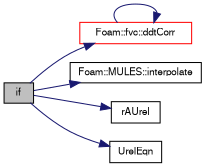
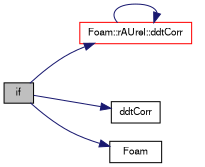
node "Foam::fvc::ddtCorr": label "Foam::fvc::ddtCorr" -> "Foam::rAUrel::ddtCorr"
node "Foam::MULES::interpolate": removed
node "rAUrel": label "rAUrel" -> "ddtCorr"
node "UrelEqn": label "UrelEqn" -> "Foam"
